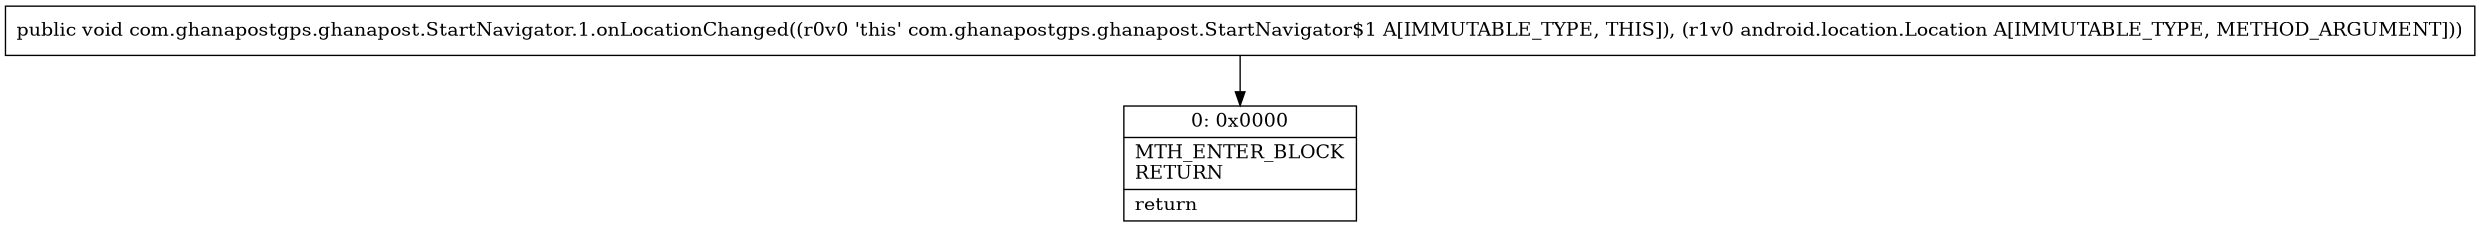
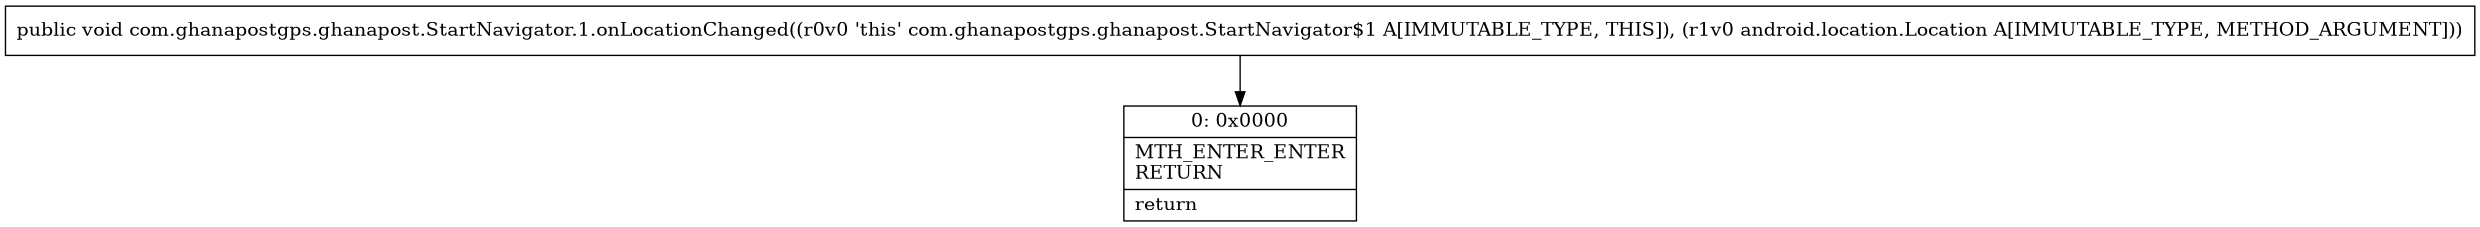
node "0: 0x0000": text "MTH_ENTER_BLOCK" -> "MTH_ENTER_ENTER"
